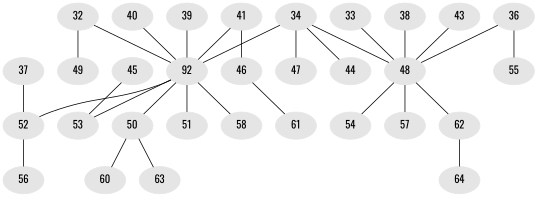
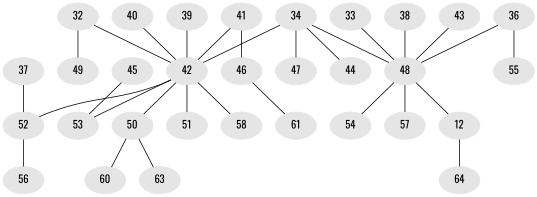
node "92": label "92" -> "42"
node "62": label "62" -> "12"
